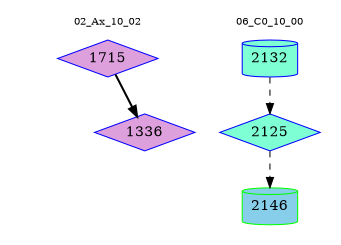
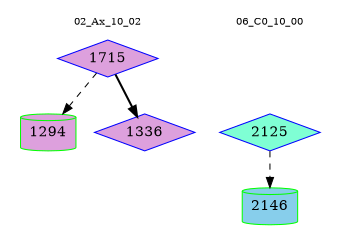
node "2132": removed
node "1294": added
